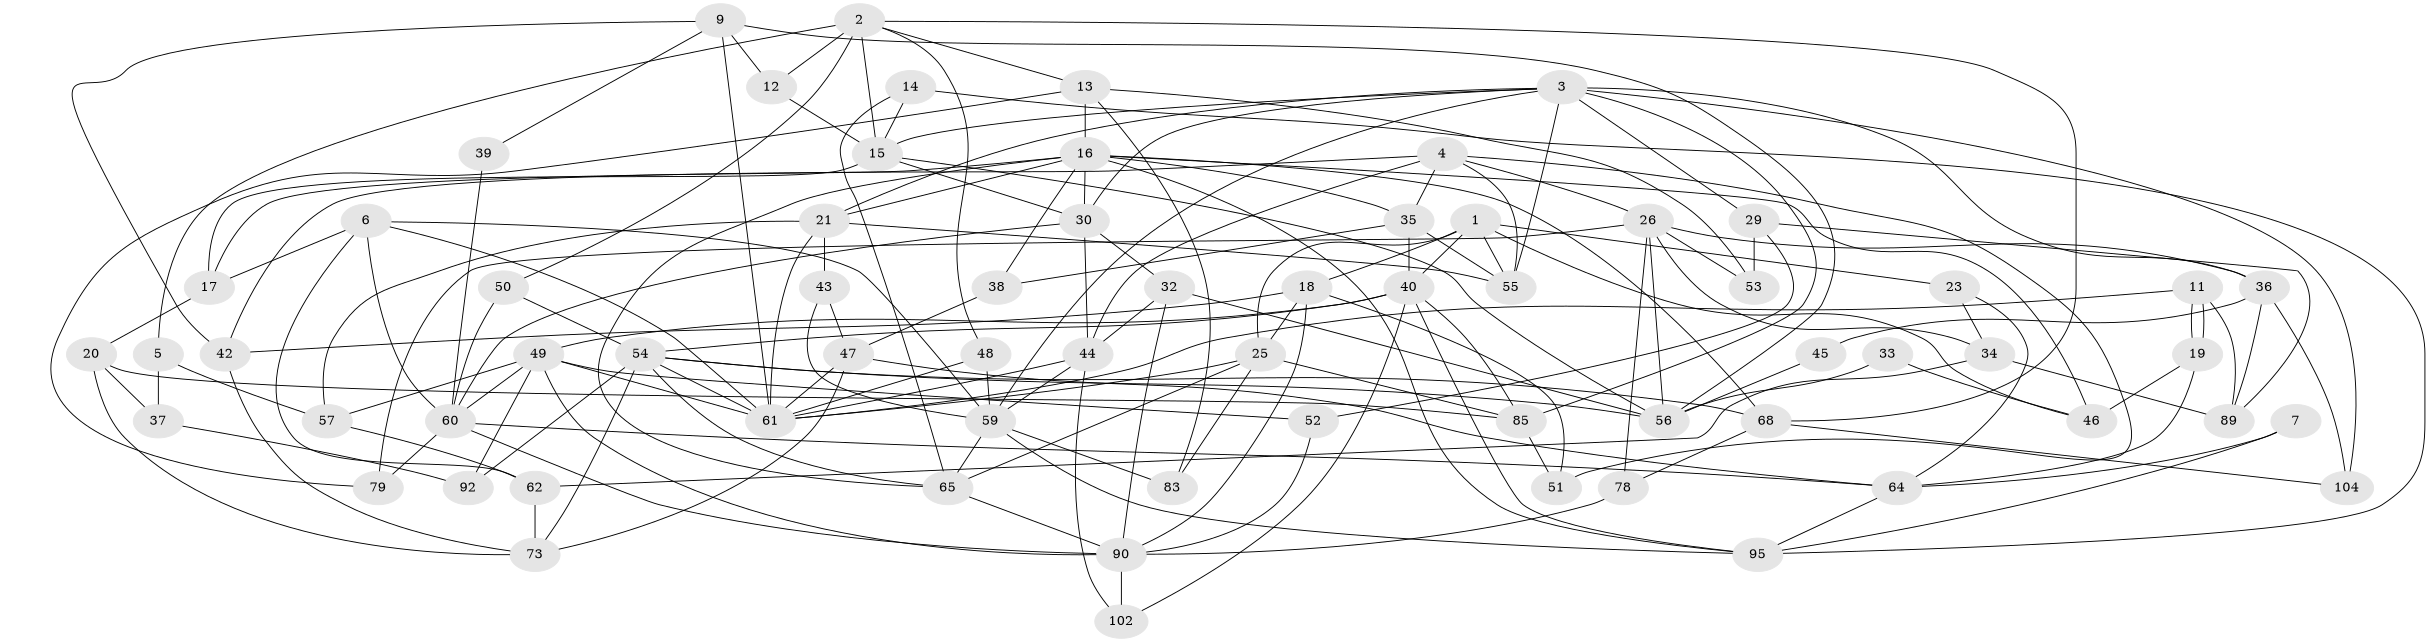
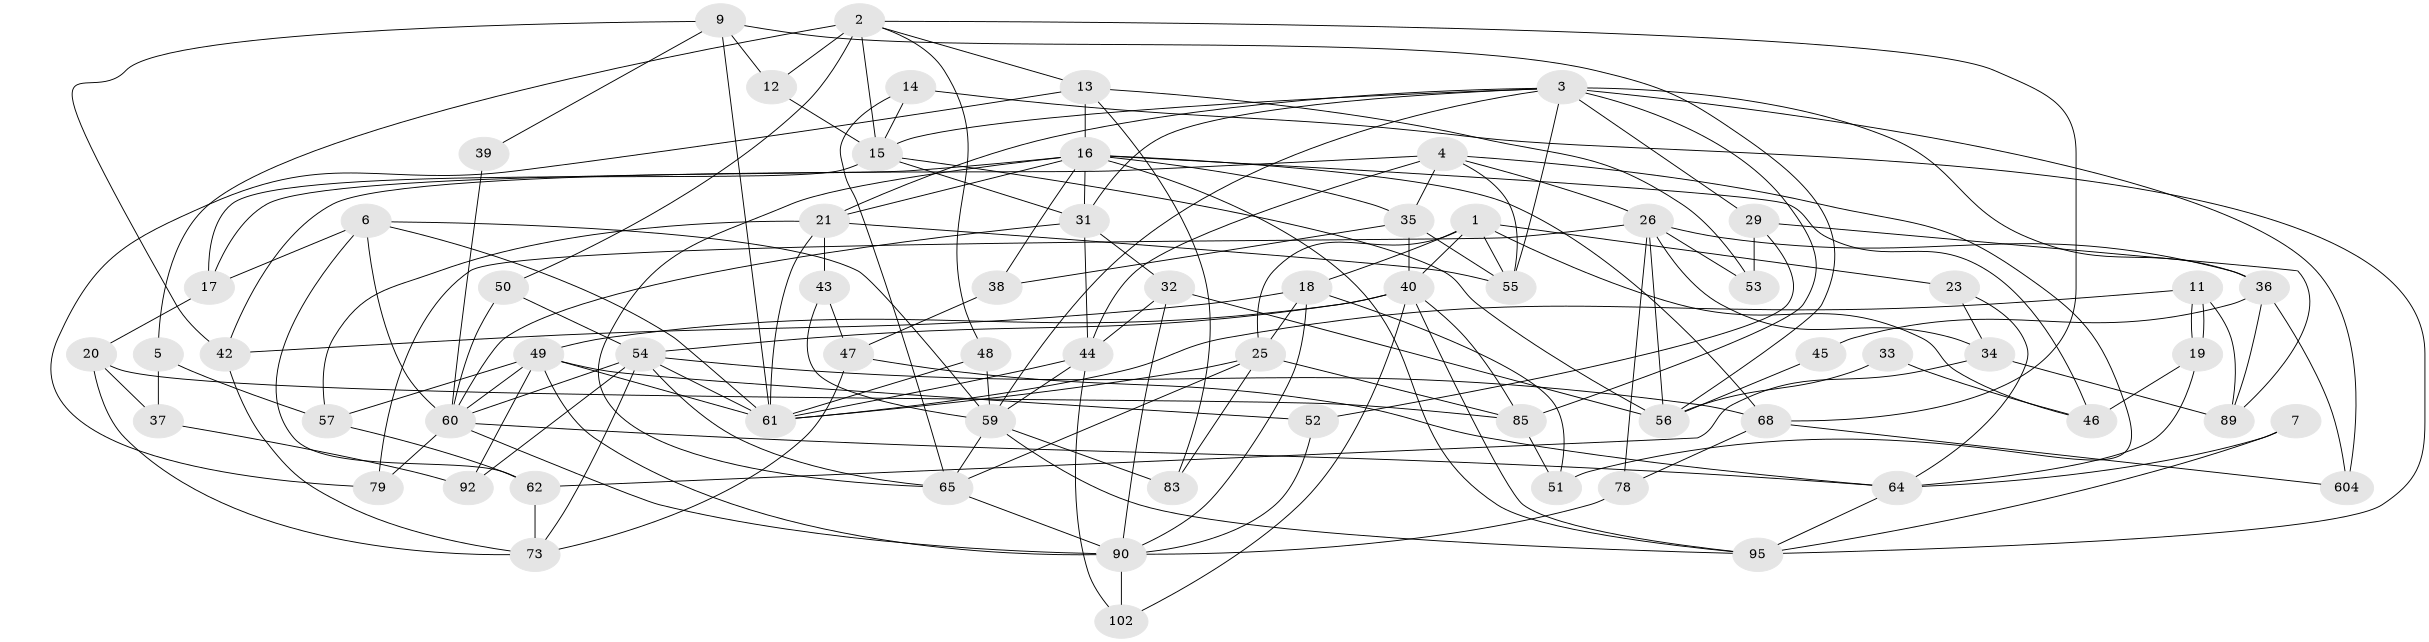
node "30": label "30" -> "31"
edge "47" -- "61": removed
edge "54" -- "56": now "54" -- "60"
node "104": label "104" -> "604"
